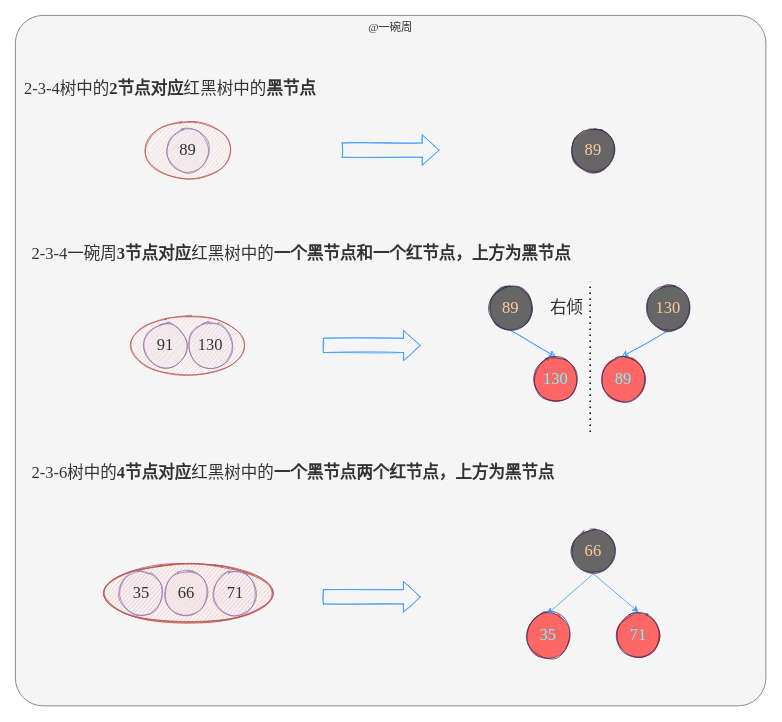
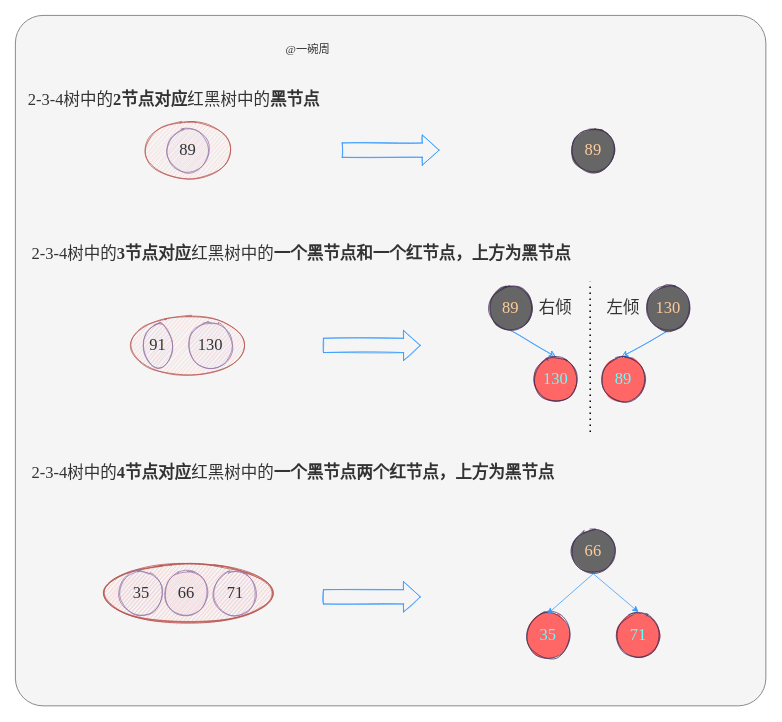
node "@一碗周": moved (390, 27) -> (308, 49)
node "2-3-4树中的2节点对应红黑树中的黑节点": moved (383, 89) -> (387, 100)
node "2-3-4一碗周3节点对应红黑树中的一个黑节点和一个红节点，上方为黑节点": label "2-3-4一碗周3节点对应红黑树中的一个黑节点和一个红节点，上方为黑节点" -> "2-3-4树中的3节点对应红黑树中的一个黑节点和一个红节点，上方为黑节点"
node "右倾": moved (567, 308) -> (555, 308)
node "左倾": added
node "91": size 45x45 -> 30x45
node "2-3-6树中的4节点对应红黑树中的一个黑节点两个红节点，上方为黑节点": label "2-3-6树中的4节点对应红黑树中的一个黑节点两个红节点，上方为黑节点" -> "2-3-4树中的4节点对应红黑树中的一个黑节点两个红节点，上方为黑节点"
